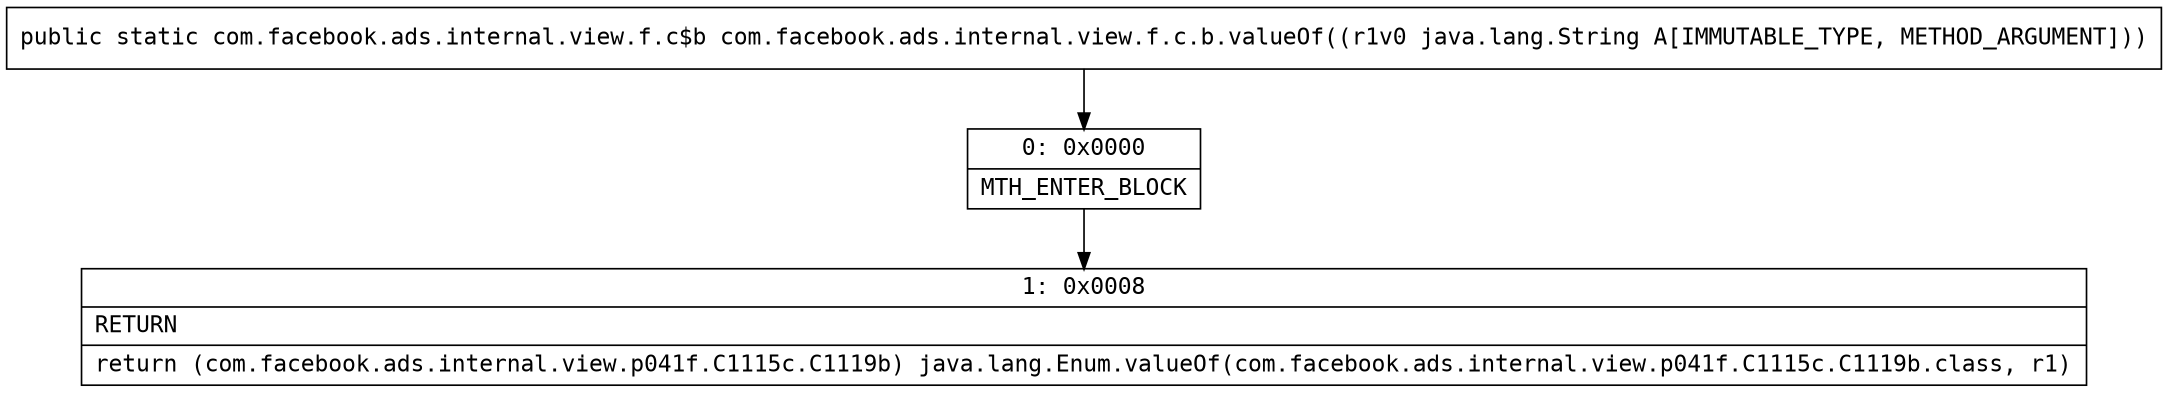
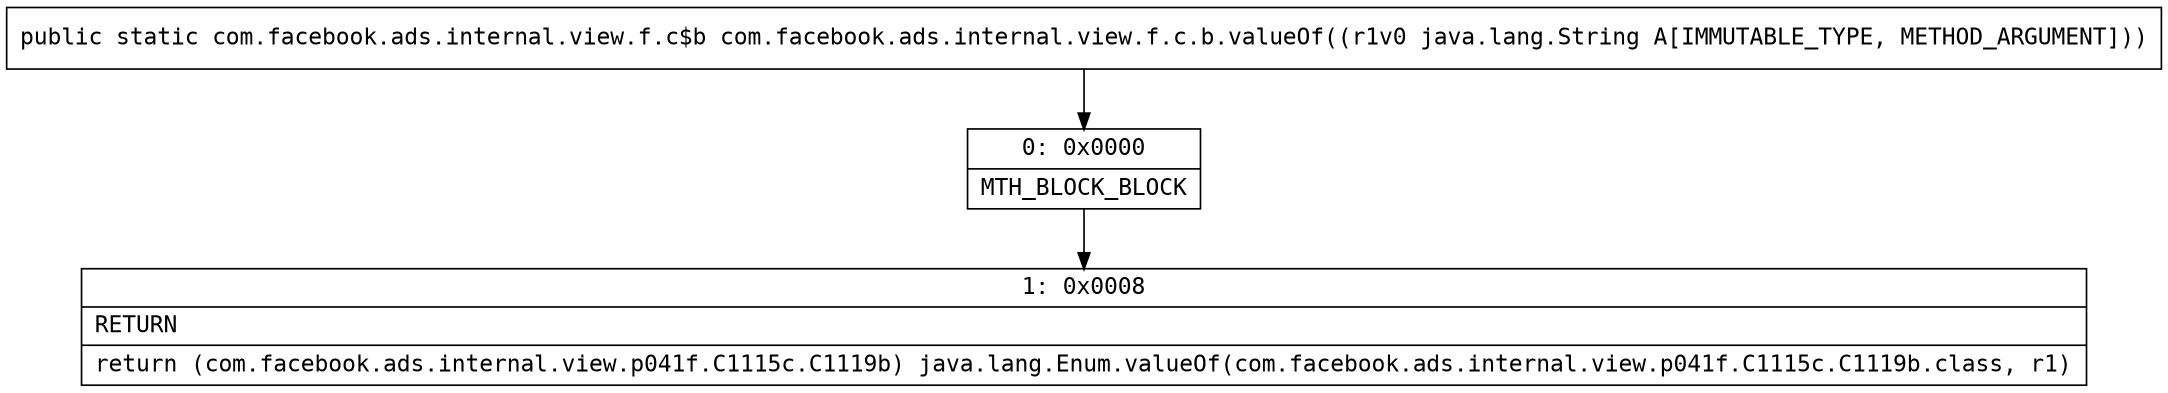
node "0: 0x0000": text "MTH_ENTER_BLOCK" -> "MTH_BLOCK_BLOCK"
